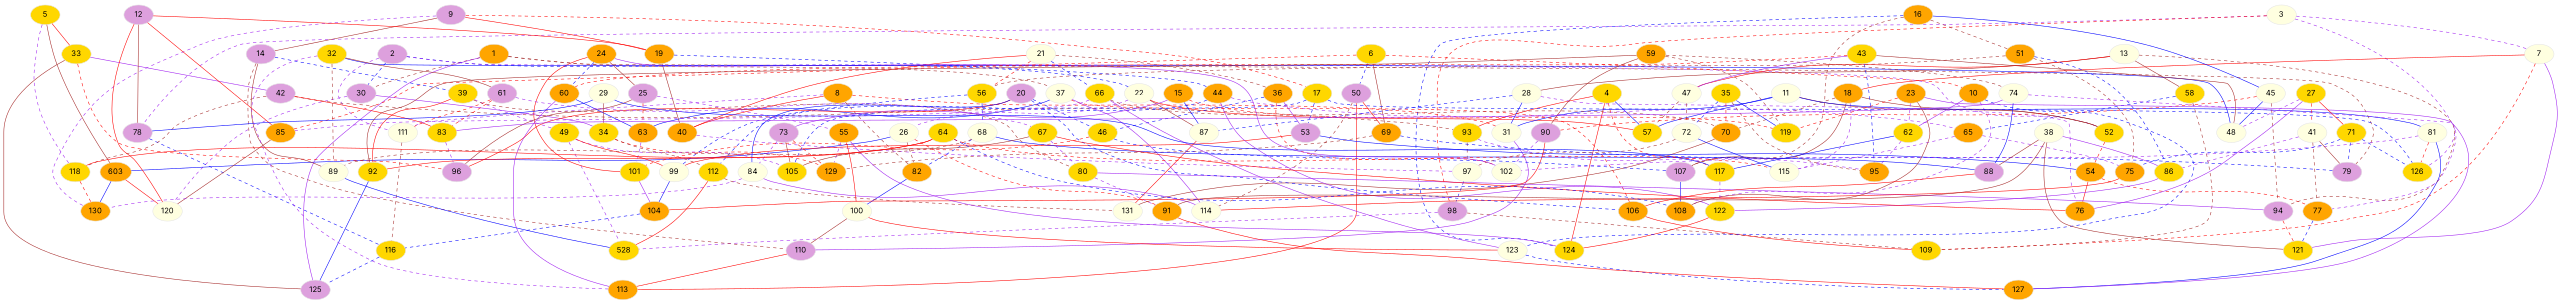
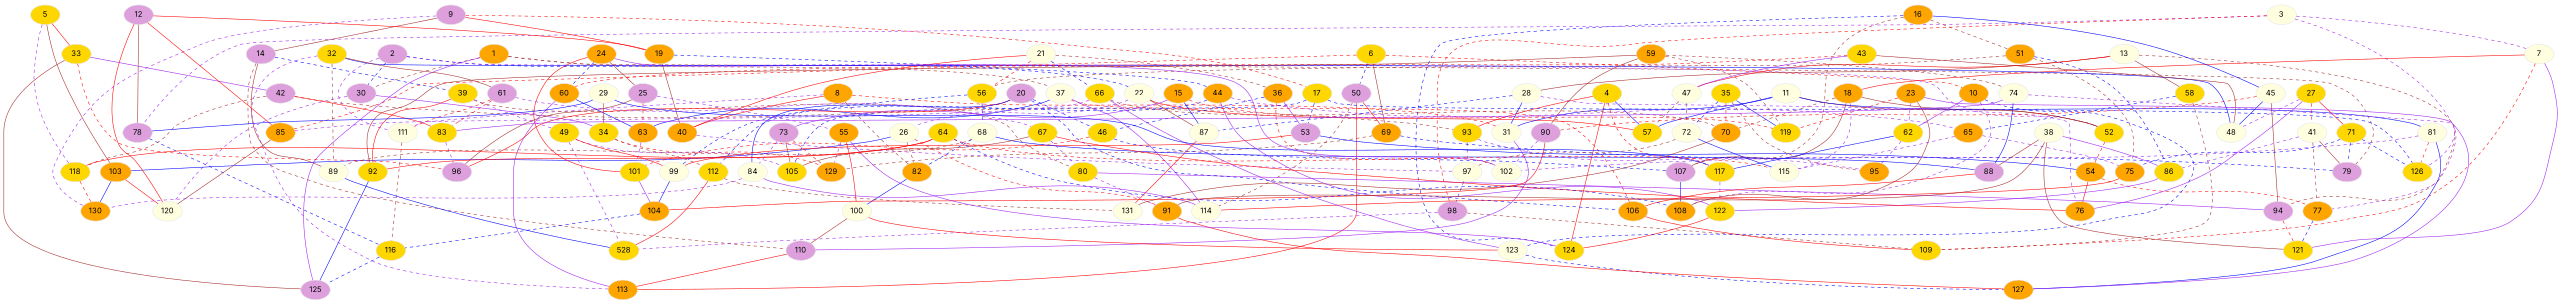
edge "43" -- "95": removed
edge "45" -- "94": style dashed -> solid
node "603": label "603" -> "103"
